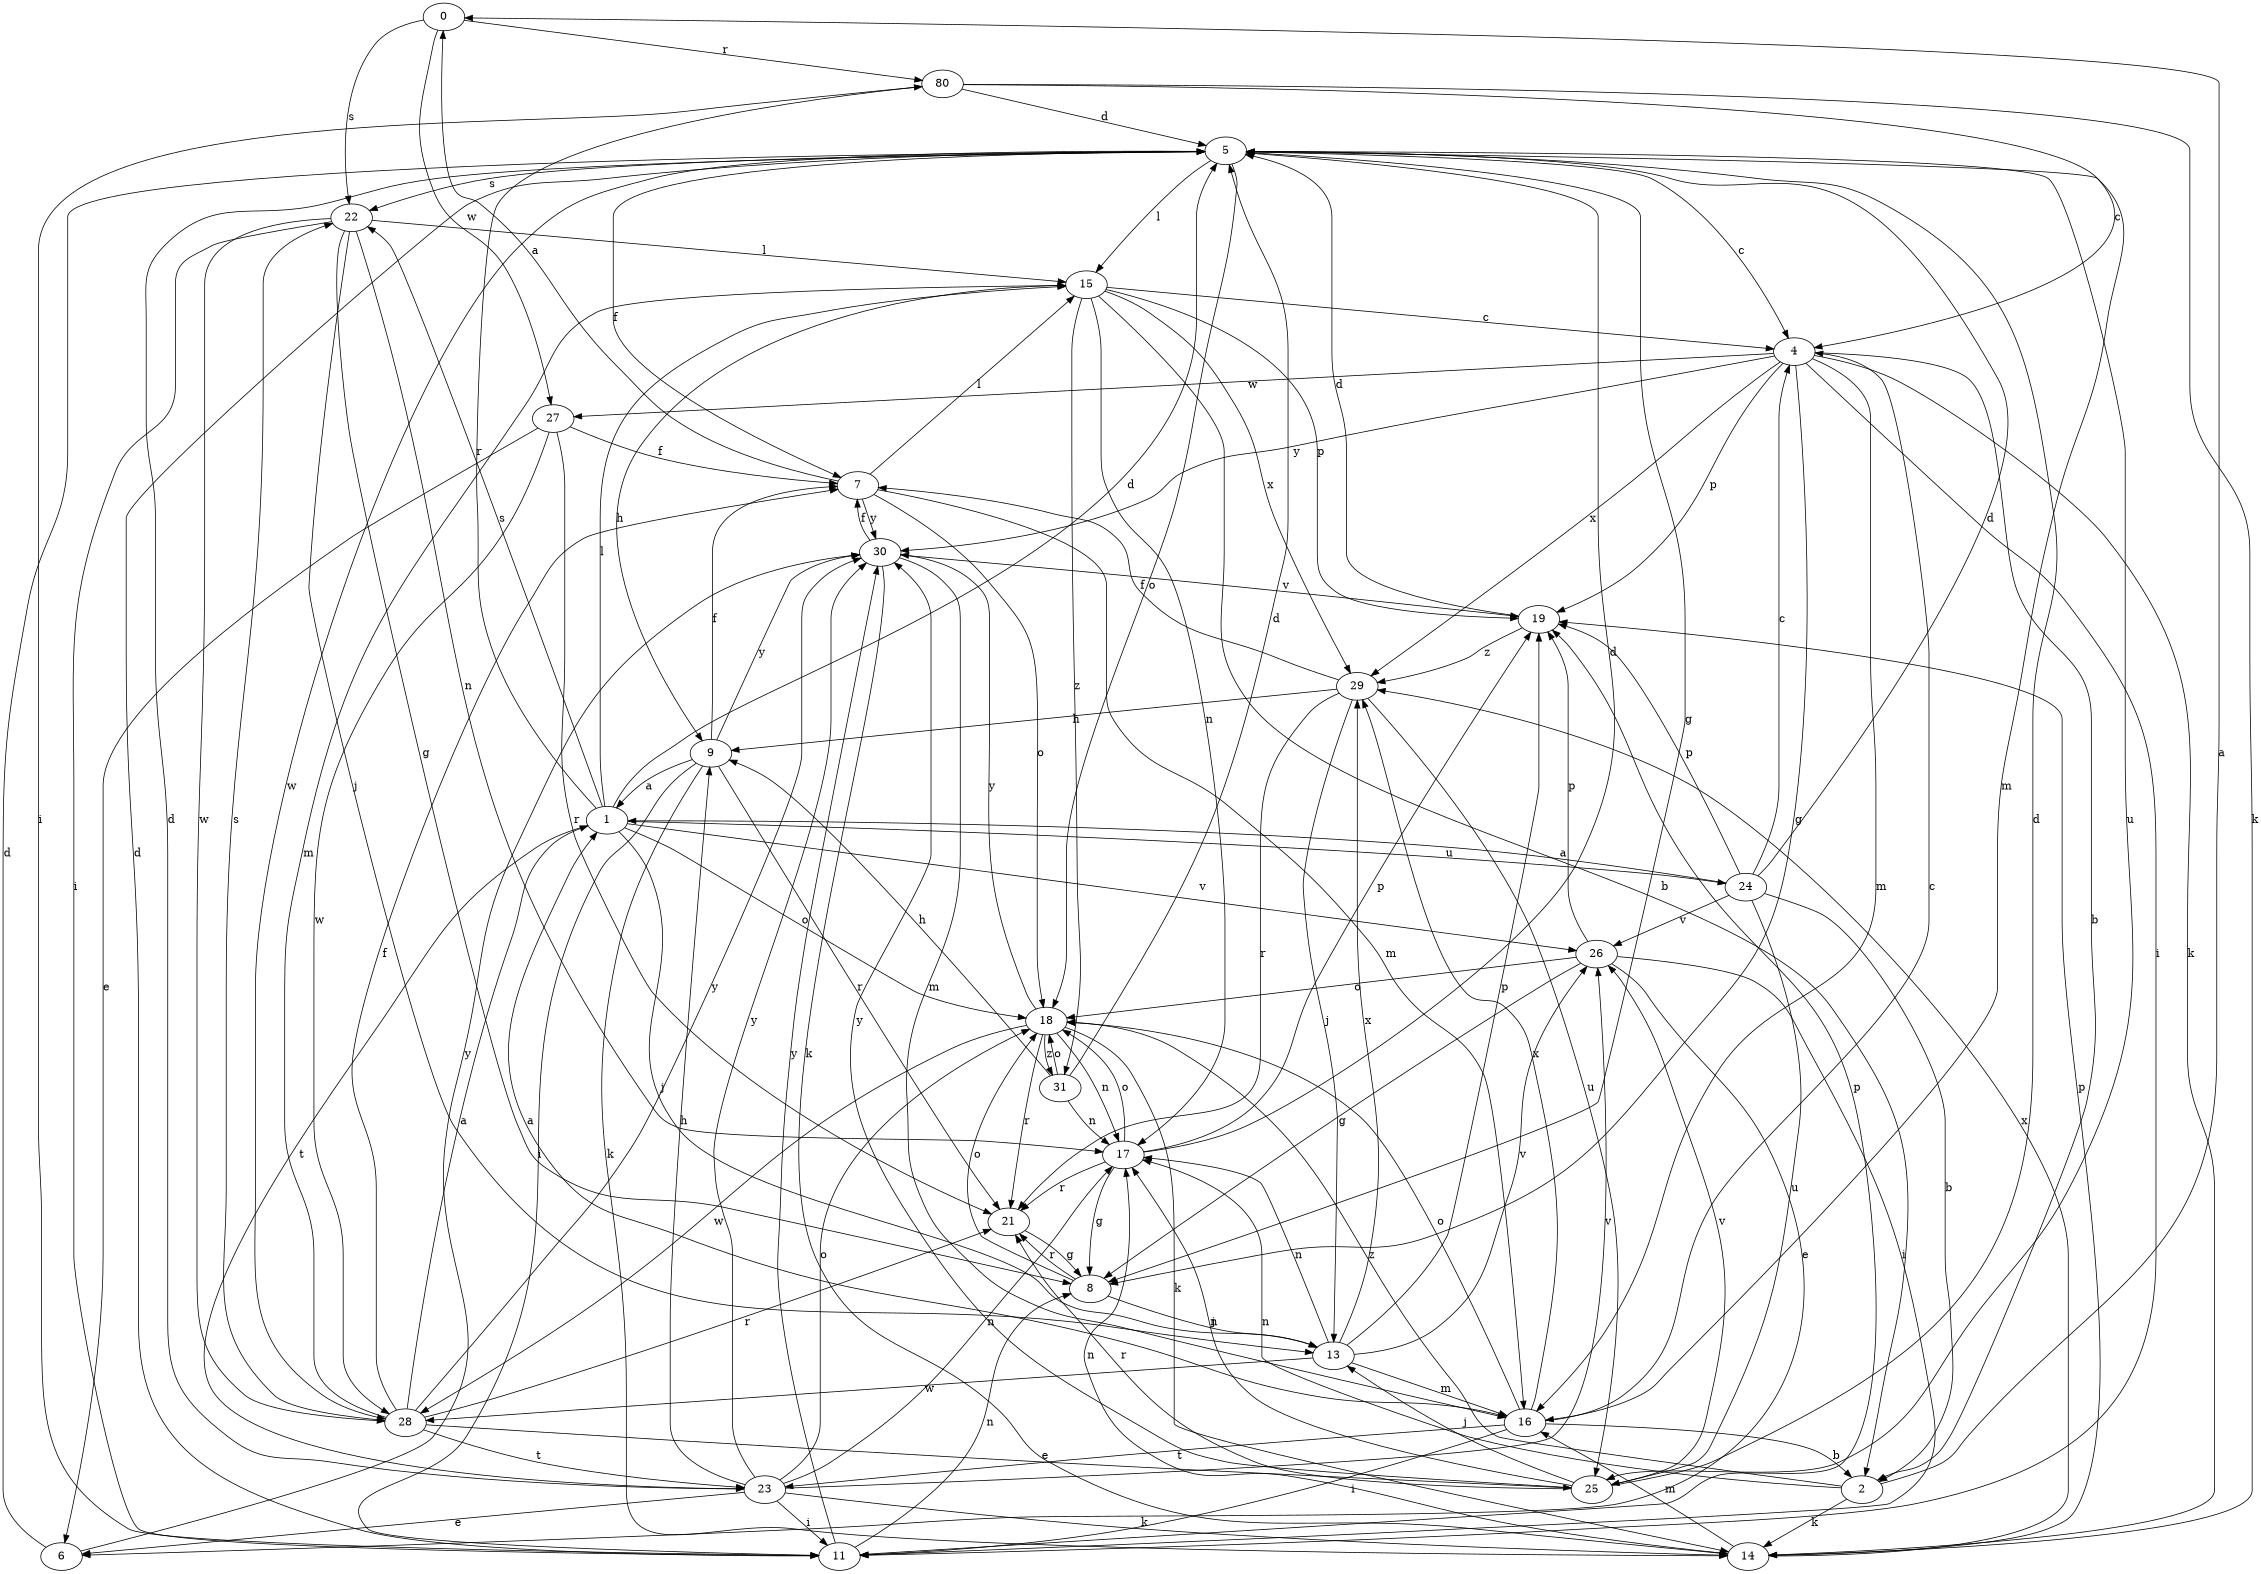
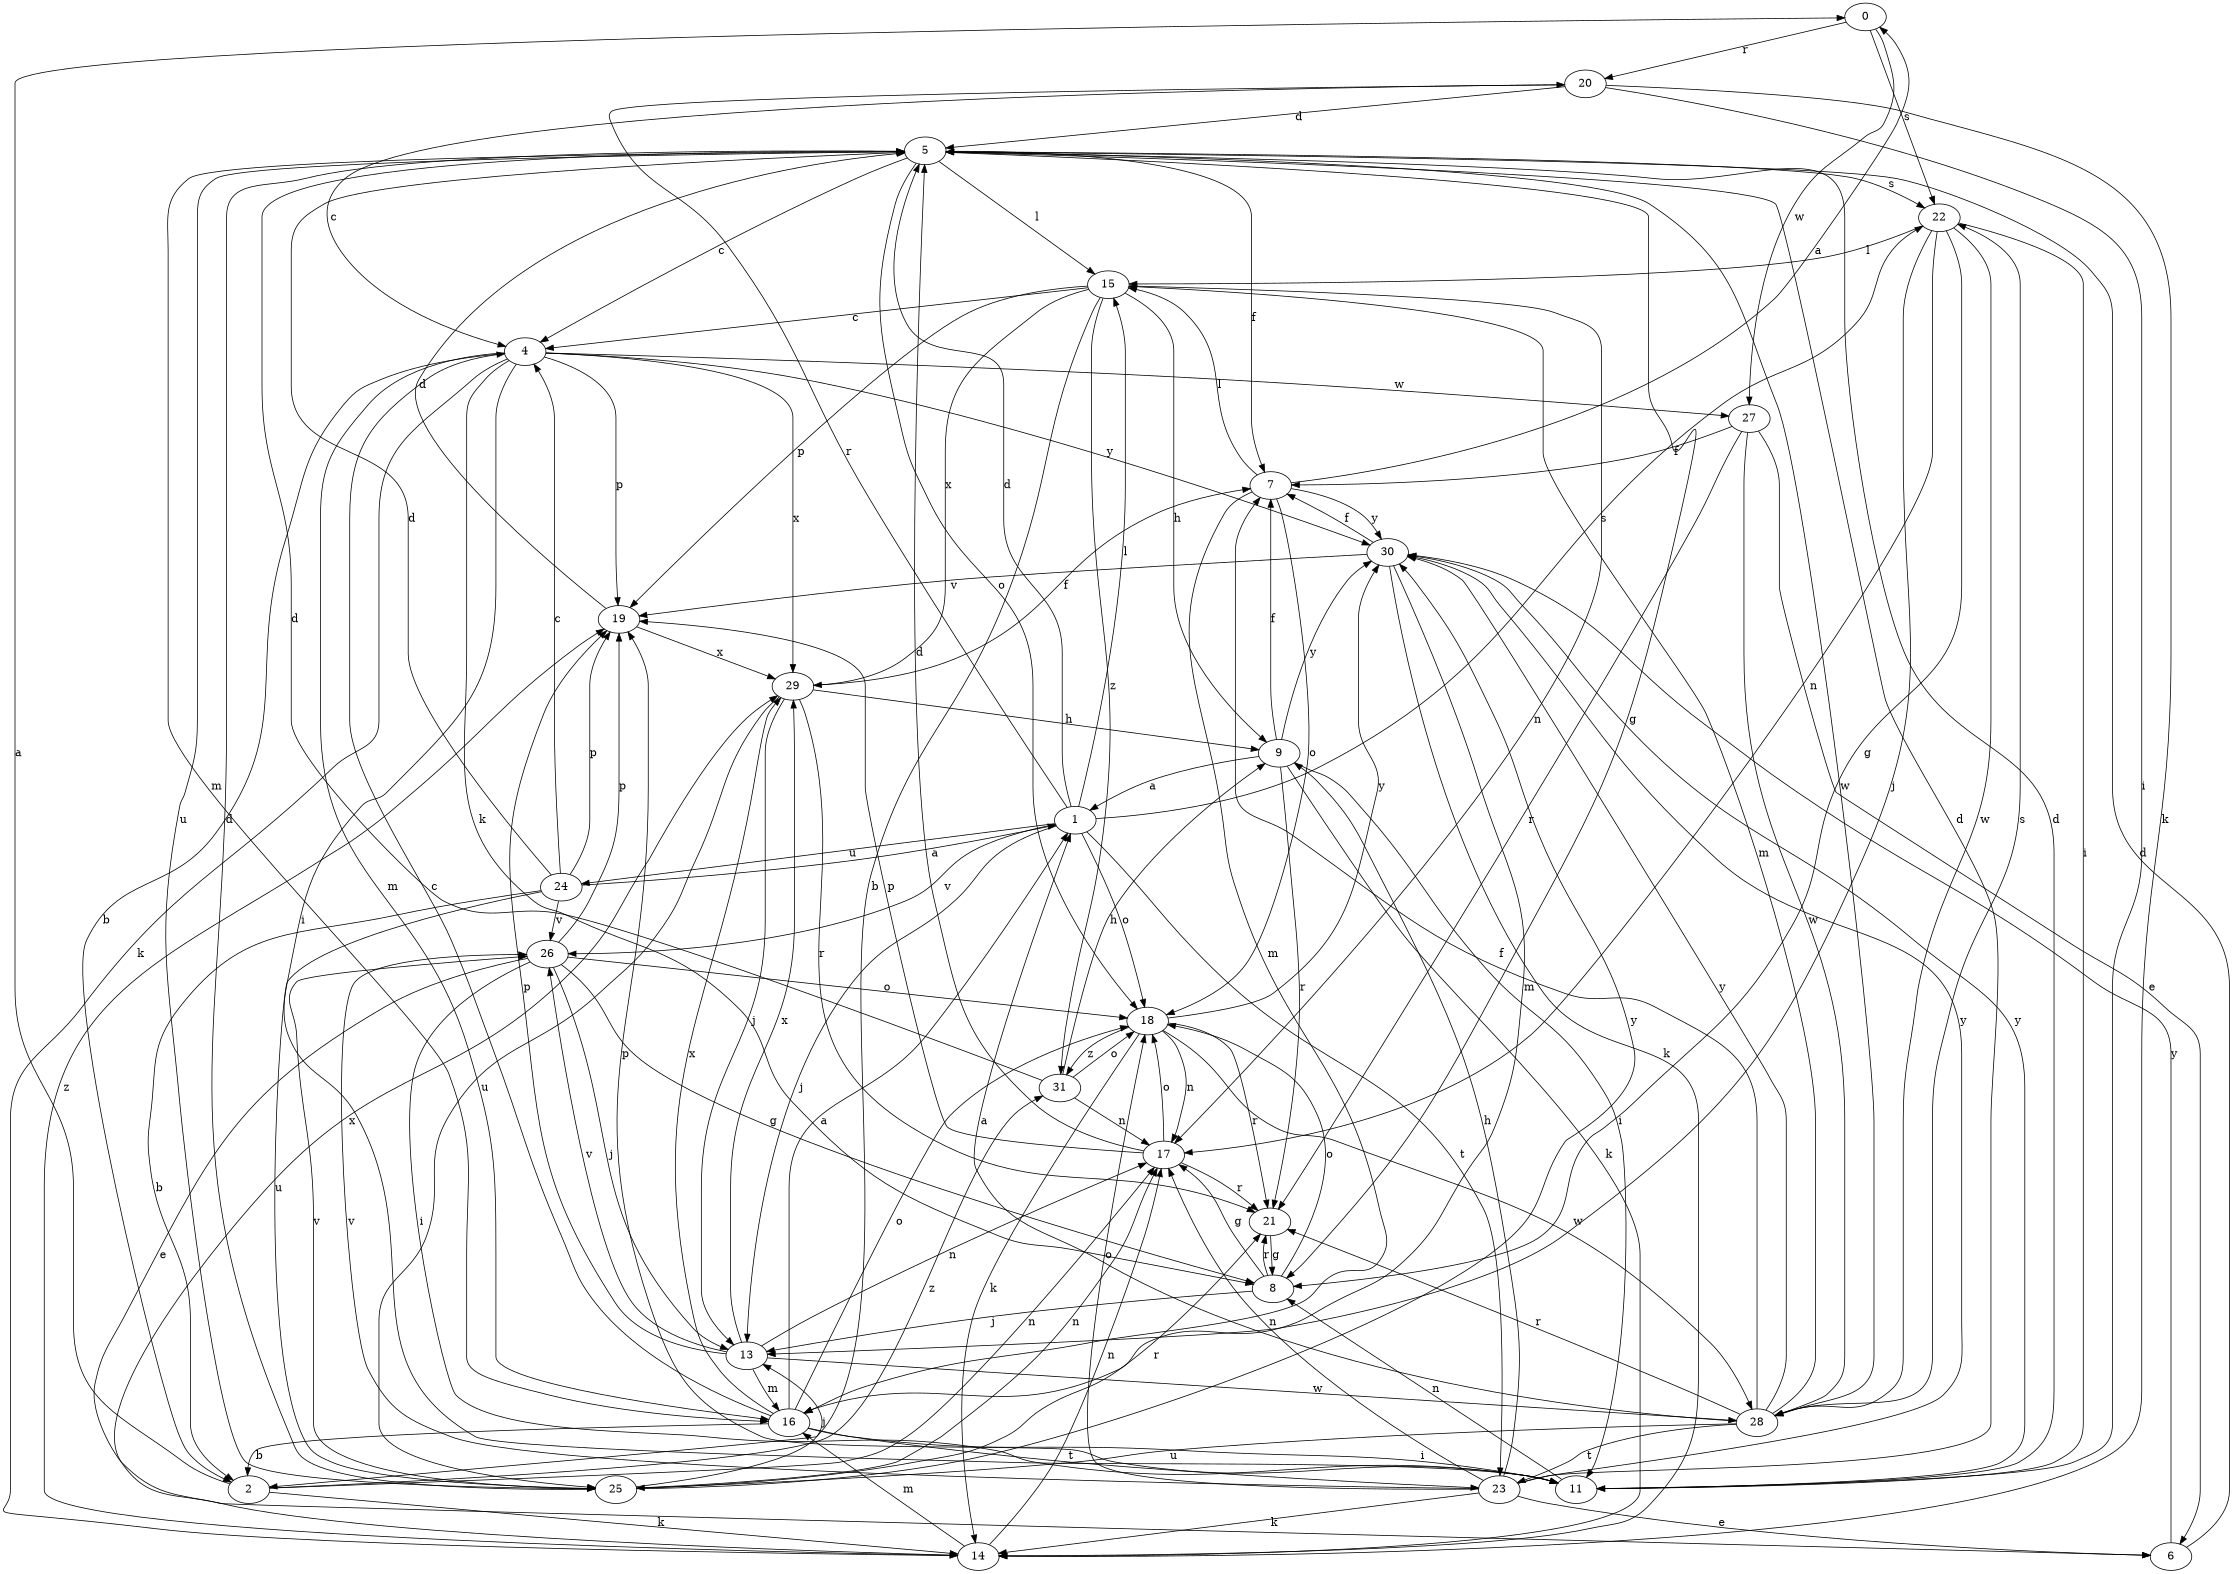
node "80": label "80" -> "20"
edge "19" -> "29": label "z" -> "x"
edge "4" -> "8": label "g" -> "k"
edge "14" -> "19": label "p" -> "z"
edge "26" -> "13": added, label "j"
edge "17" -> "8": reversed
edge "2" -> "18": now "2" -> "31"
edge "28" -> "25": label "e" -> "u"
edge "23" -> "11": removed, label "i"
